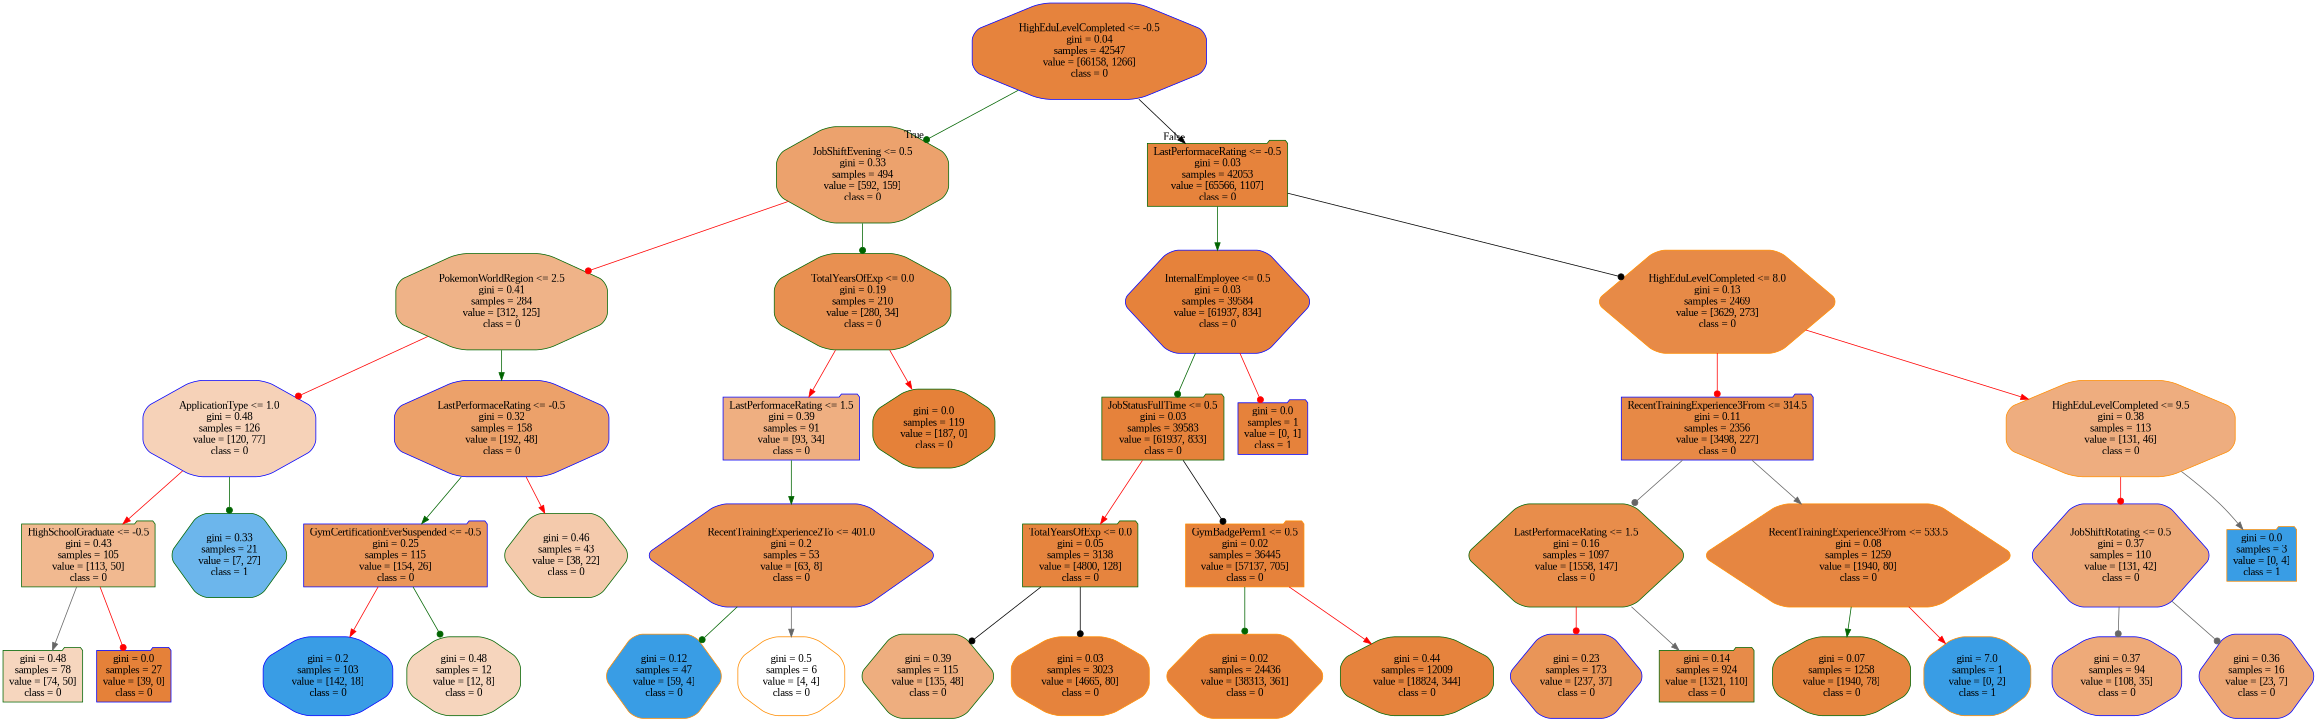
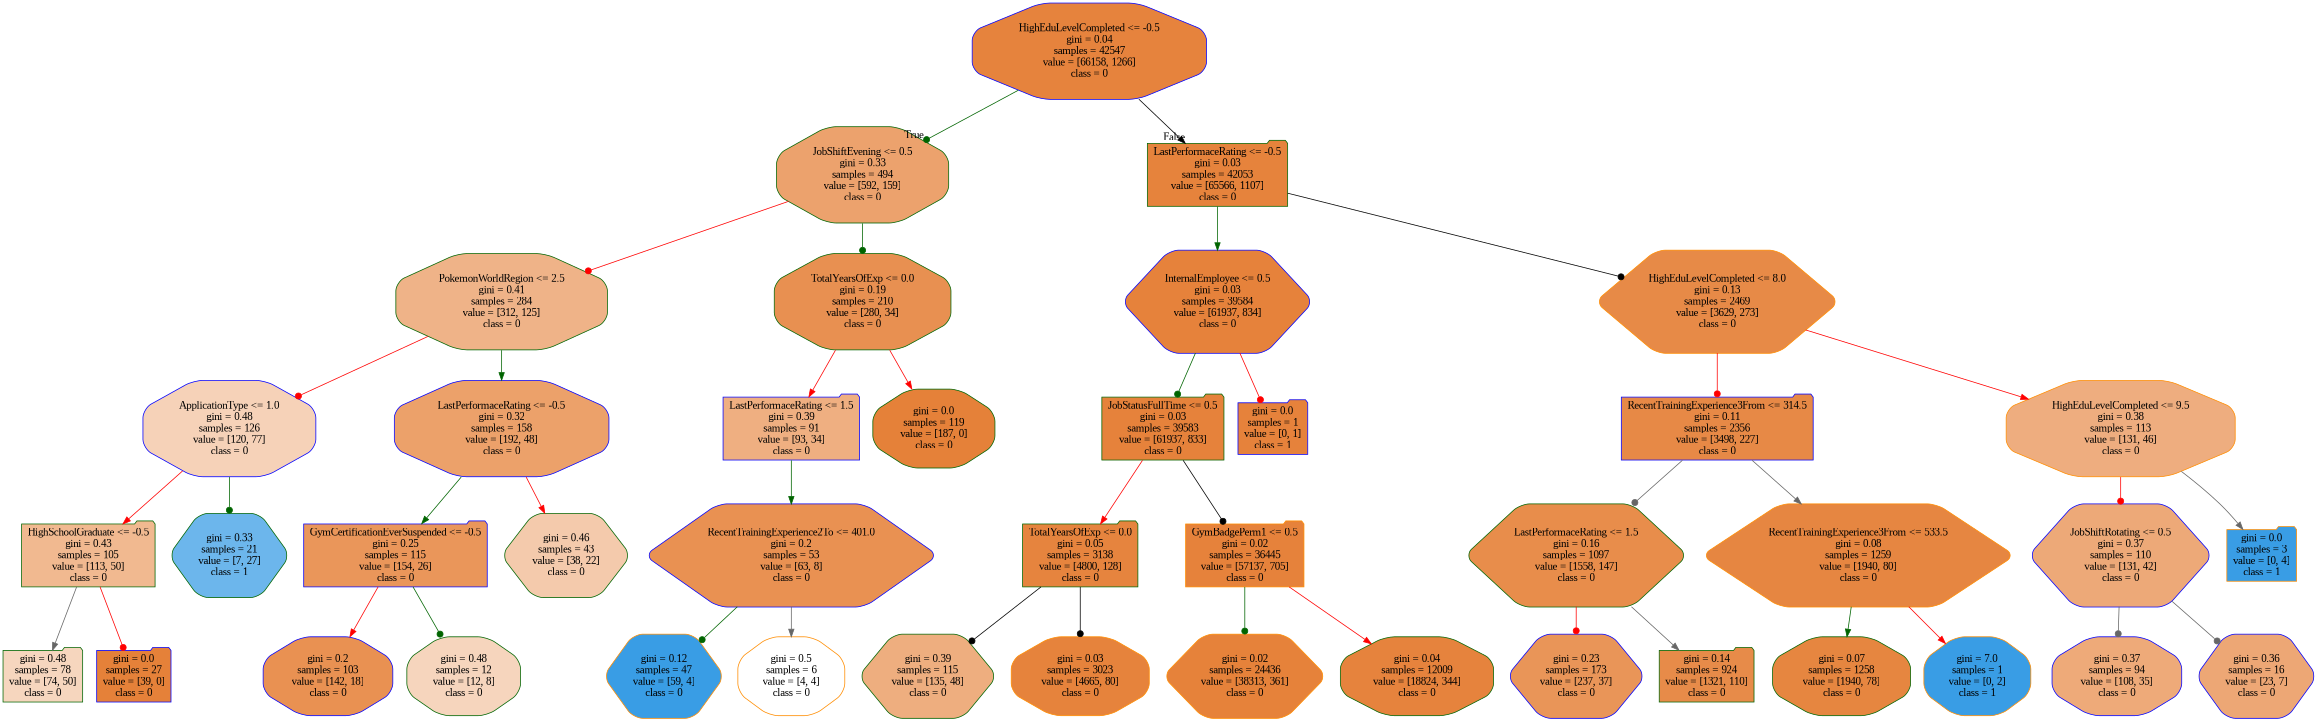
node "gini = 0.2 samples = 103 value = [142, 18] class = 0": fillcolor #399de5ff -> #e58139df
node "gini = 0.44 samples = 12009 value = [18824, 344] class = 0": label "gini = 0.44 samples = 12009 value = [18824, 344] class = 0" -> "gini = 0.04 samples = 12009 value = [18824, 344] class = 0"
